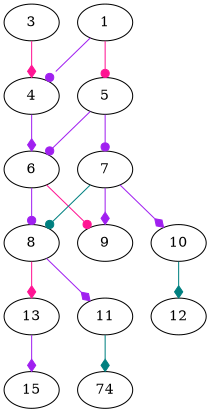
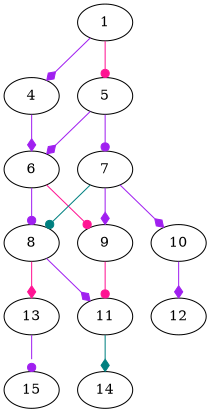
node "3": removed
edge "1" -> "4": arrowhead dot -> diamond
edge "5" -> "6": arrowhead dot -> diamond
edge "10" -> "12": color teal -> purple
edge "9" -> "11": added
edge "13" -> "15": arrowhead diamond -> dot
node "74": label "74" -> "14"
